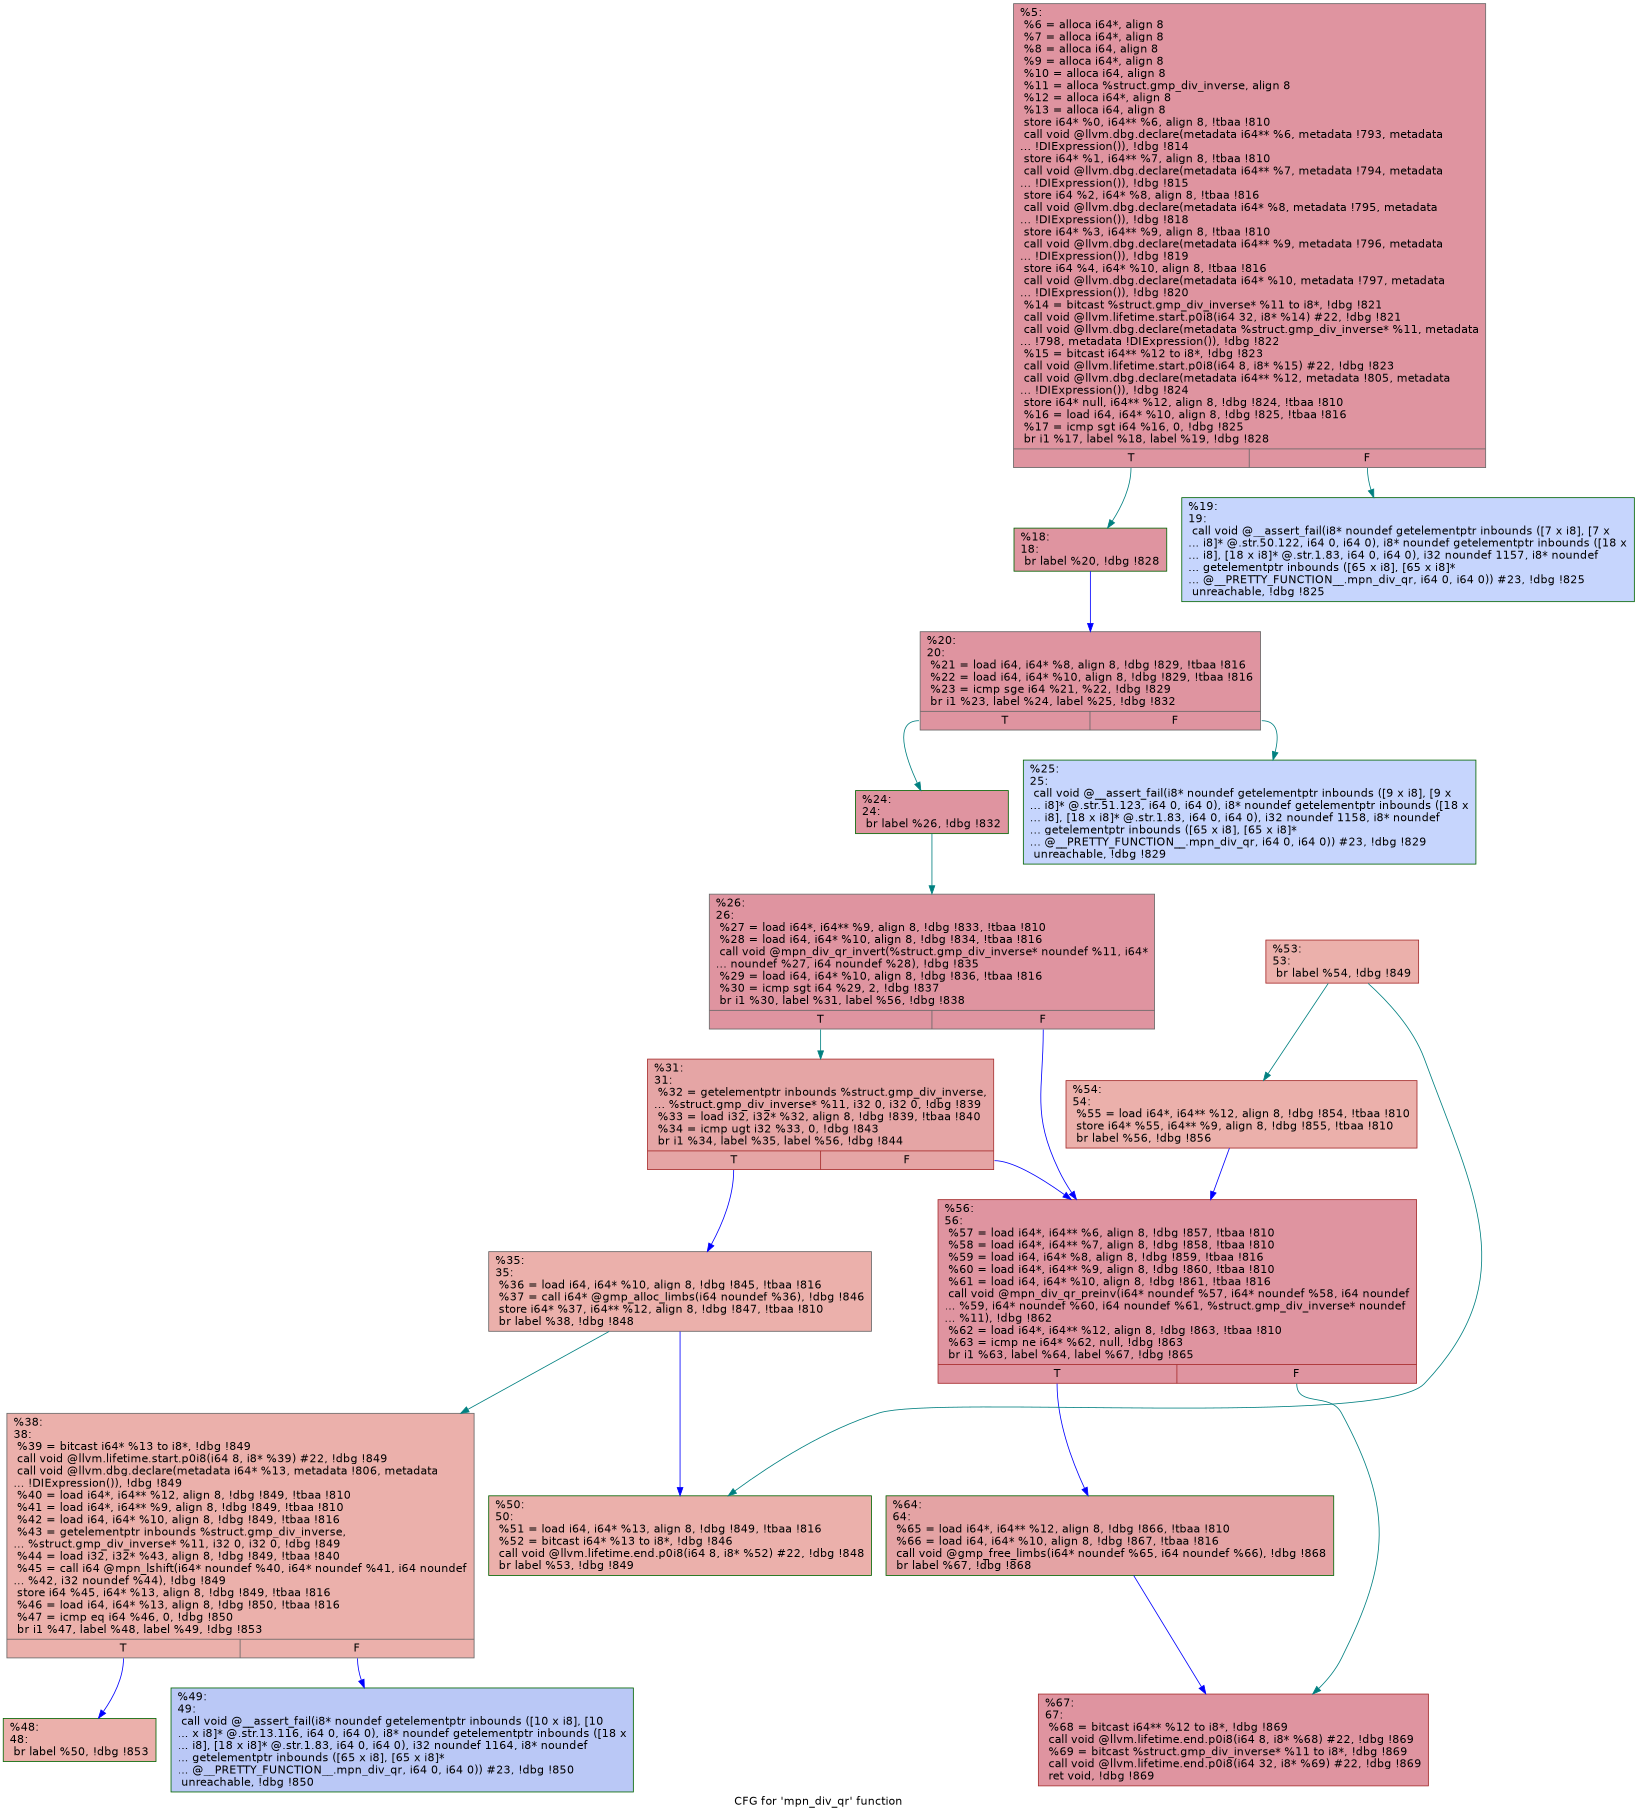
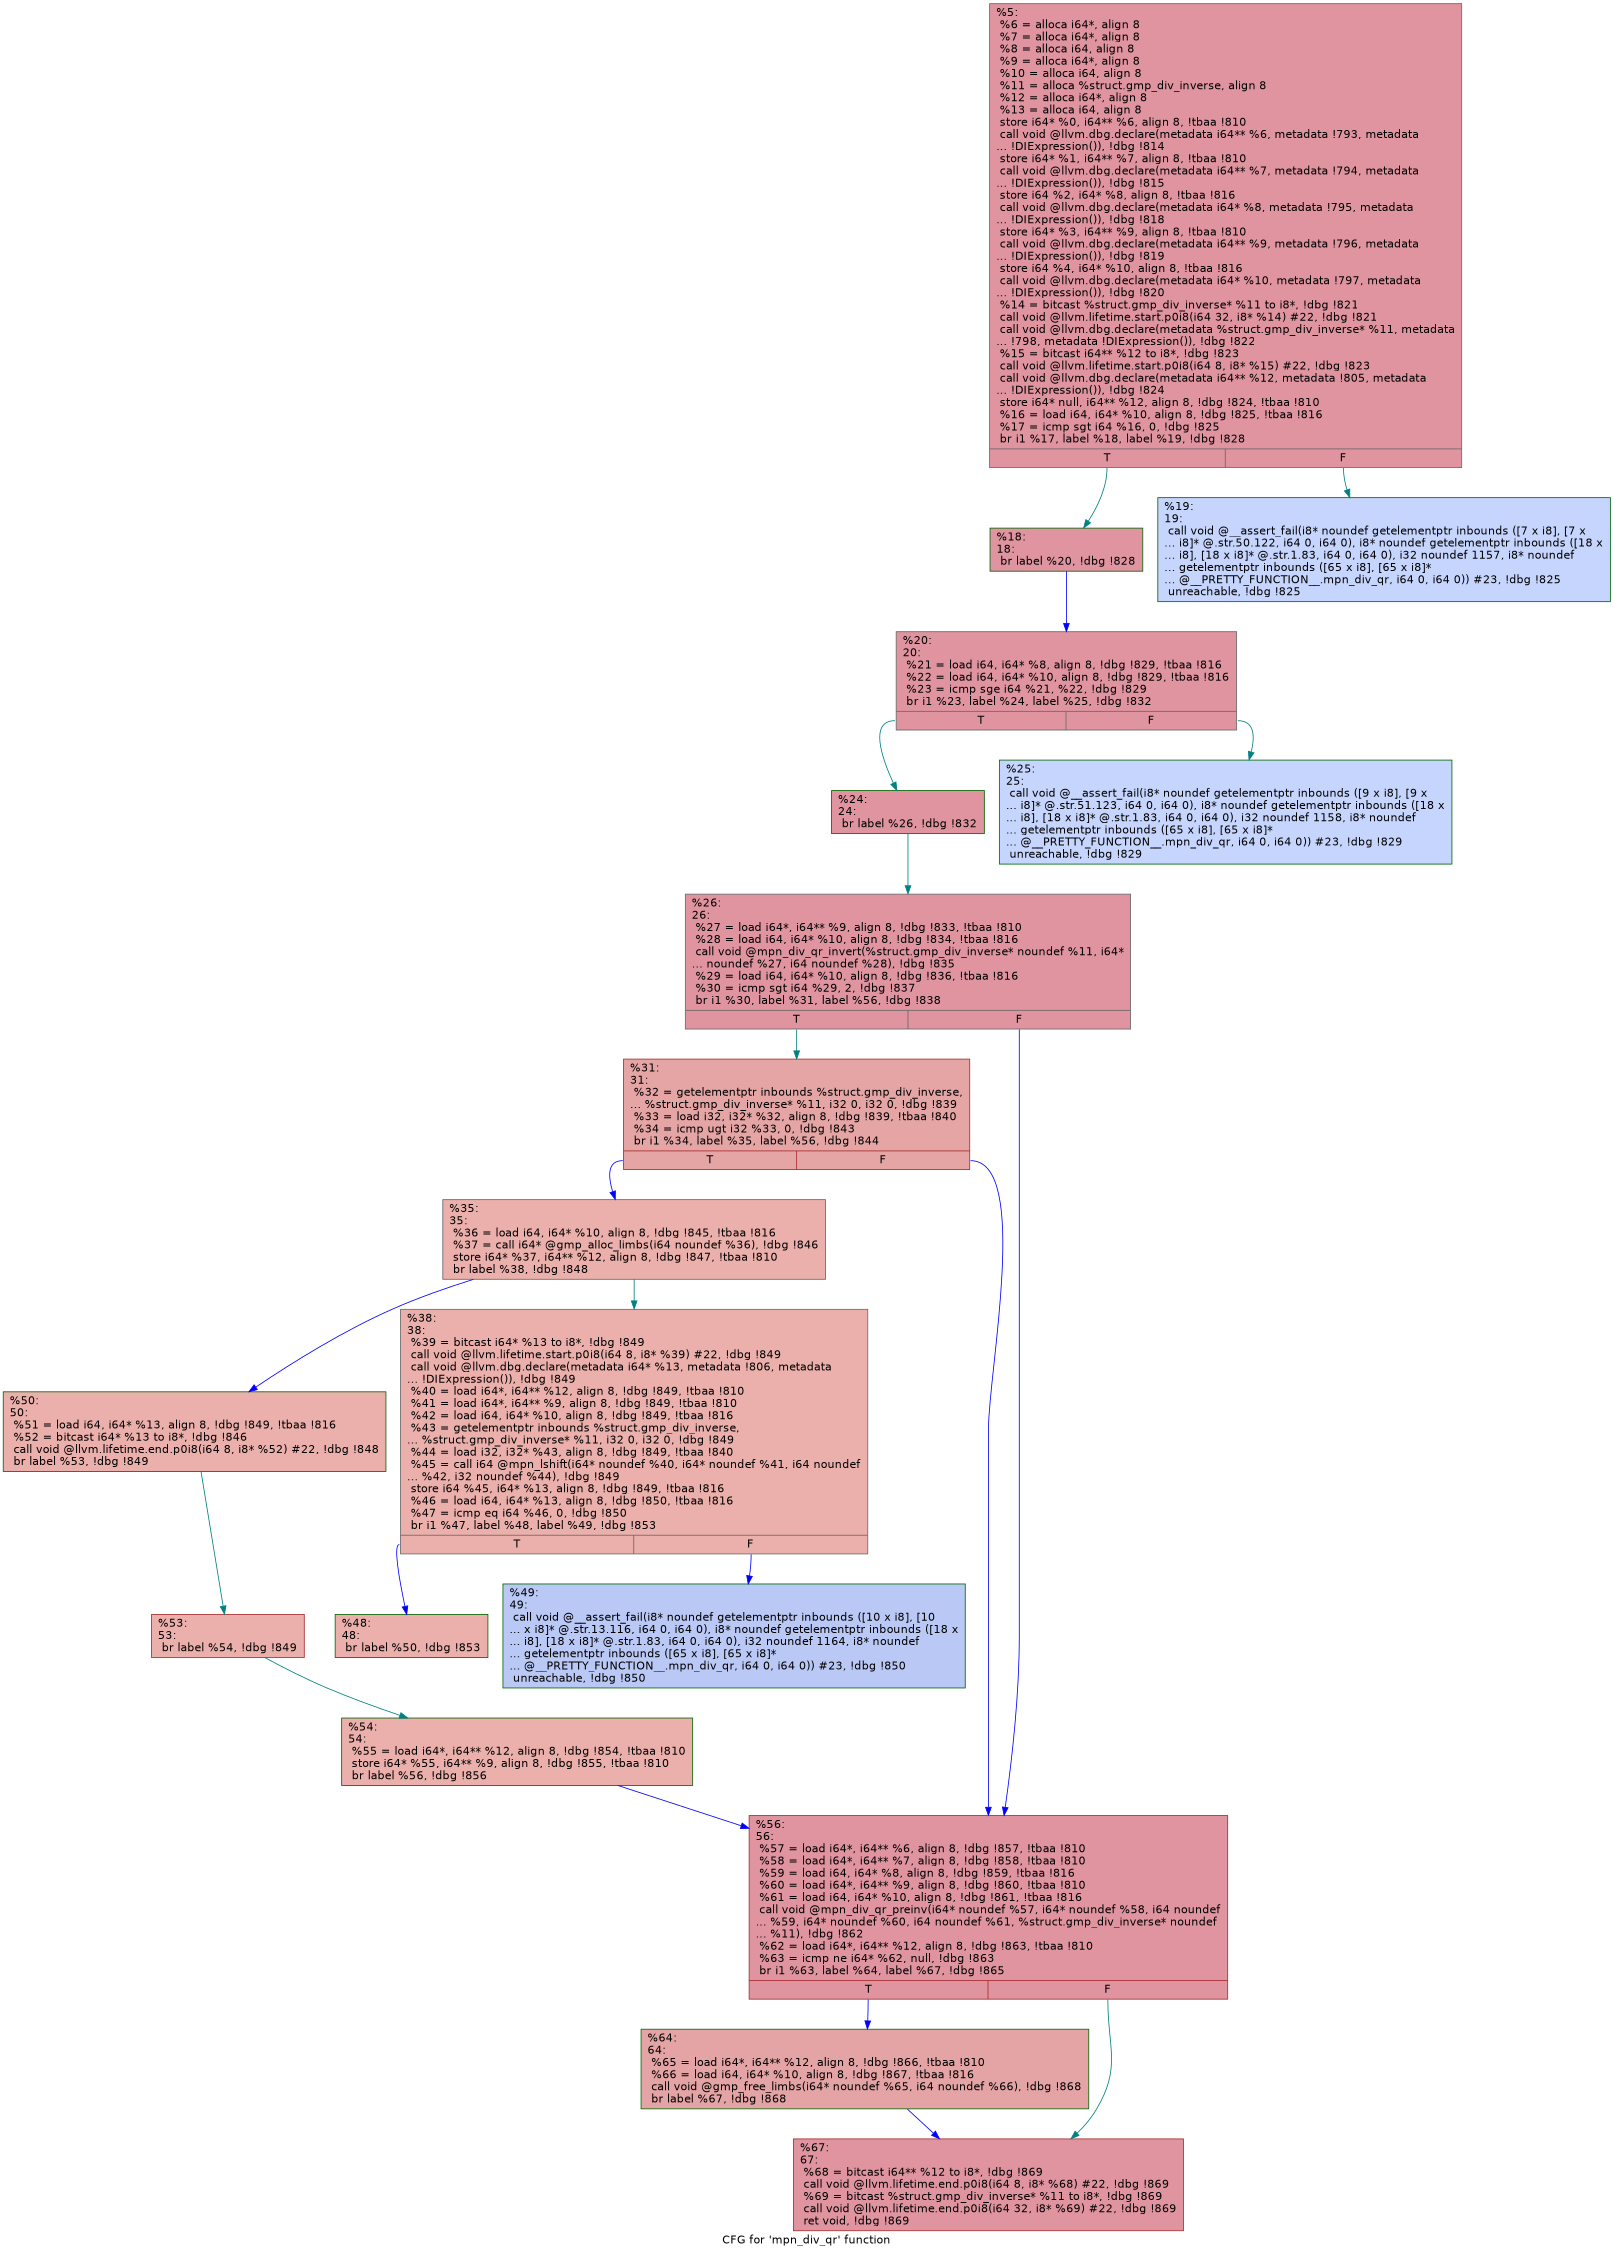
node "%54:": color brown -> darkgreen
edge "%53:" -> "%50:": reversed
